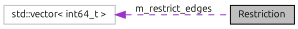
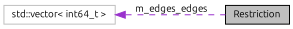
edge "Restriction" -> "std::vector< int64_t >": label " m_restrict_edges" -> " m_edges_edges"
